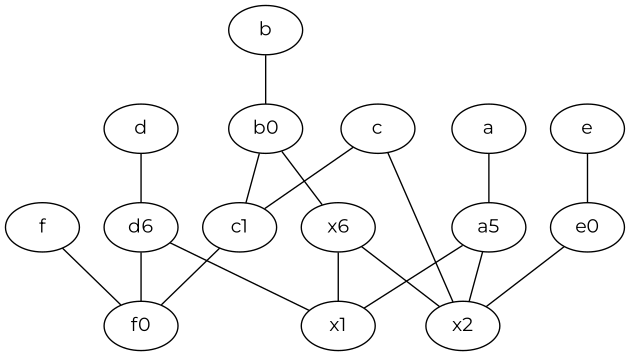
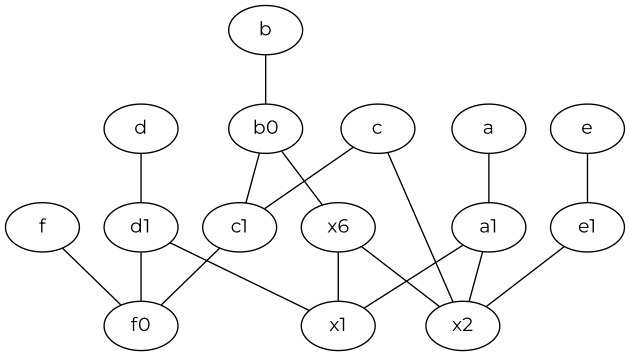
node "d6": label "d6" -> "d1"
node "a5": label "a5" -> "a1"
node "e0": label "e0" -> "e1"
